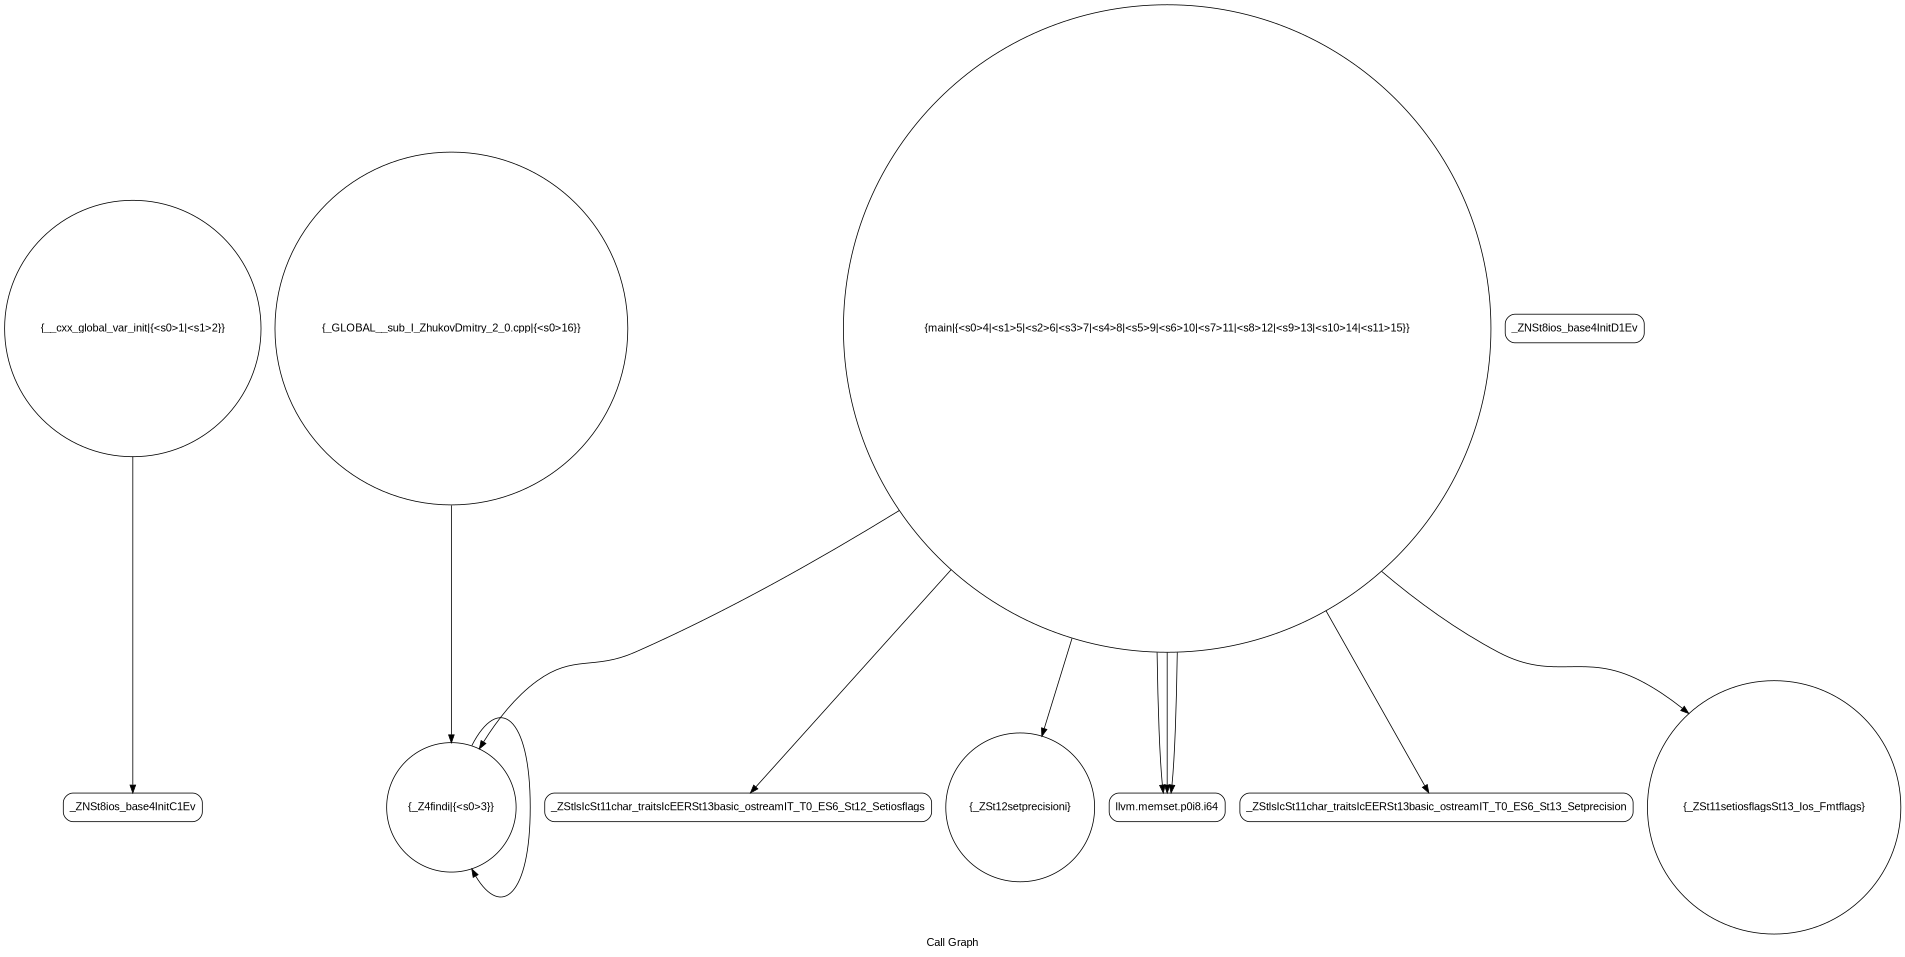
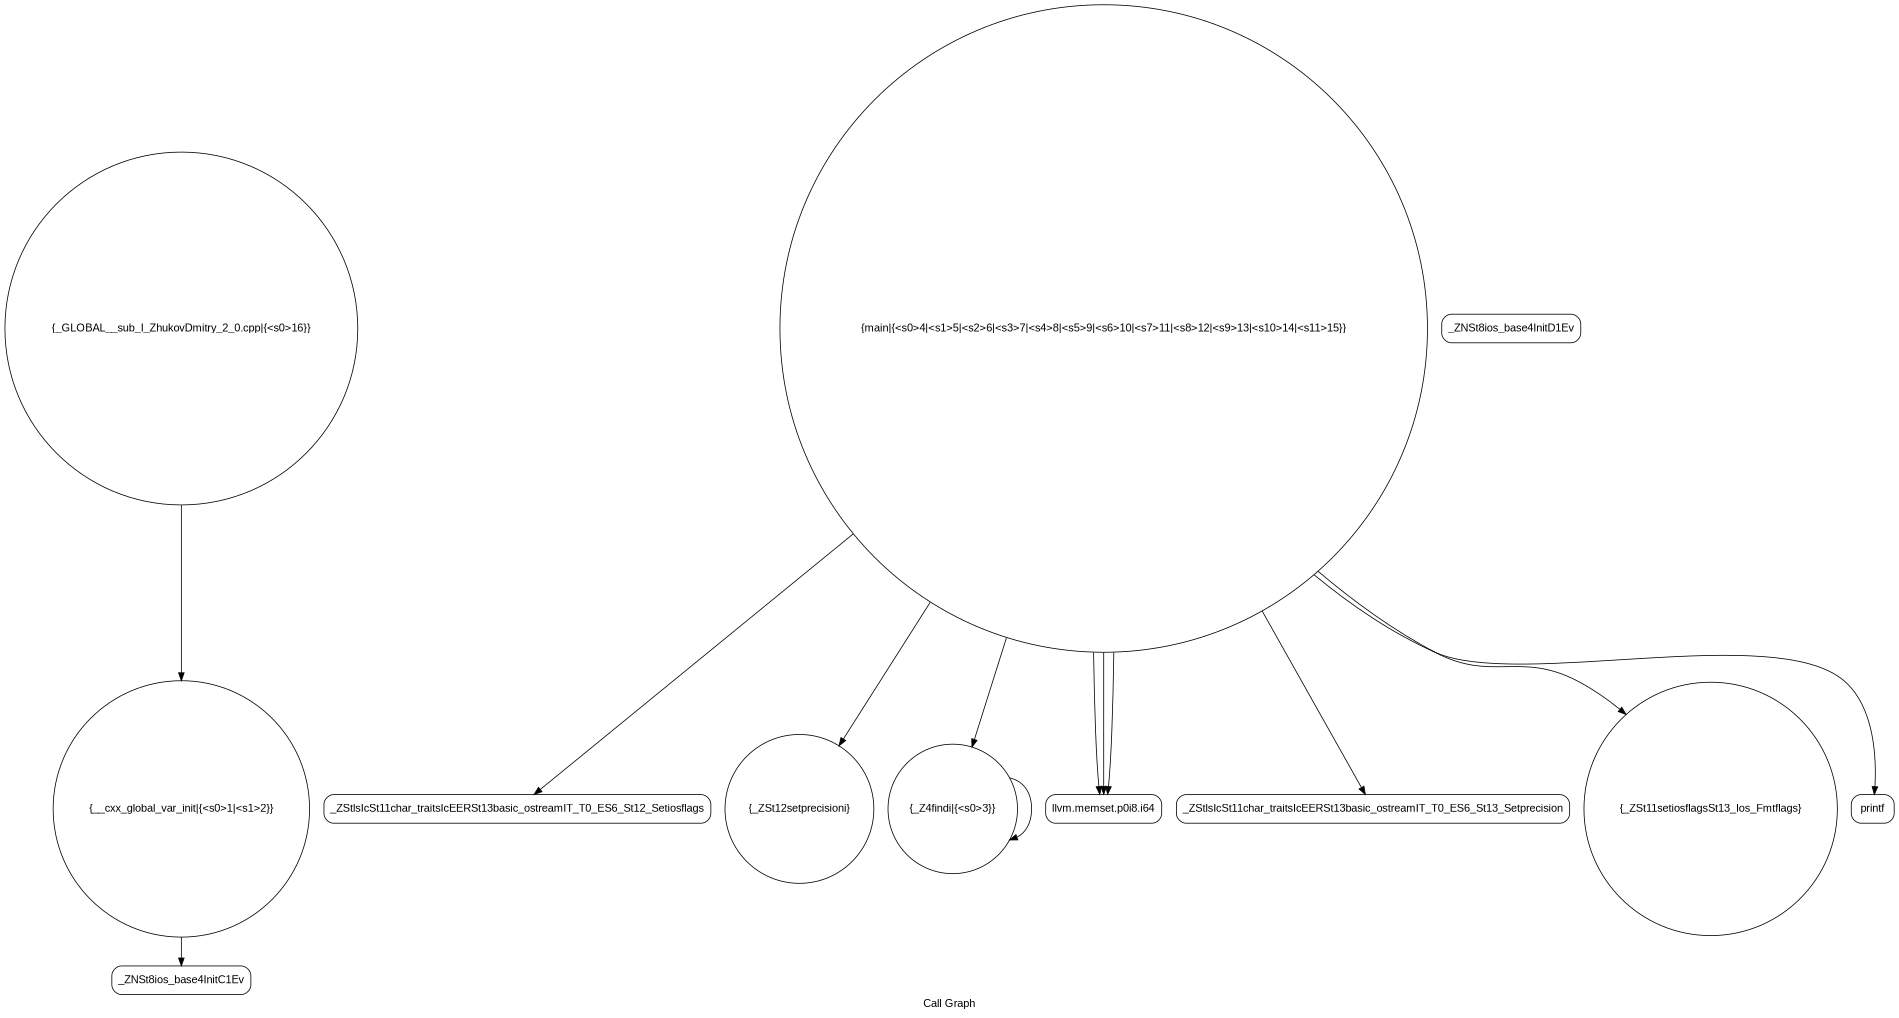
edge "{_GLOBAL__sub_I_ZhukovDmitry_2_0.cpp|{<s0>16}}" -> "{_Z4findi|{<s0>3}}": now "{_GLOBAL__sub_I_ZhukovDmitry_2_0.cpp|{<s0>16}}" -> "{__cxx_global_var_init|{<s0>1|<s1>2}}"
node "printf": added
